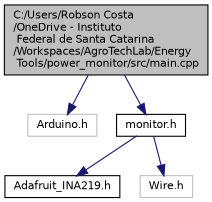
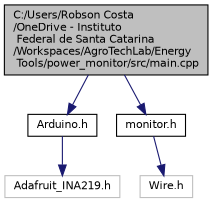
node "Arduino.h": color grey75 -> black
edge "monitor.h" -> "Adafruit_INA219.h": now "Arduino.h" -> "Adafruit_INA219.h"
node "Adafruit_INA219.h": color black -> grey75
